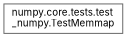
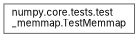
node "numpy.core.tests.test _numpy.TestMemmap": label "numpy.core.tests.test _numpy.TestMemmap" -> "numpy.core.tests.test _memmap.TestMemmap"
